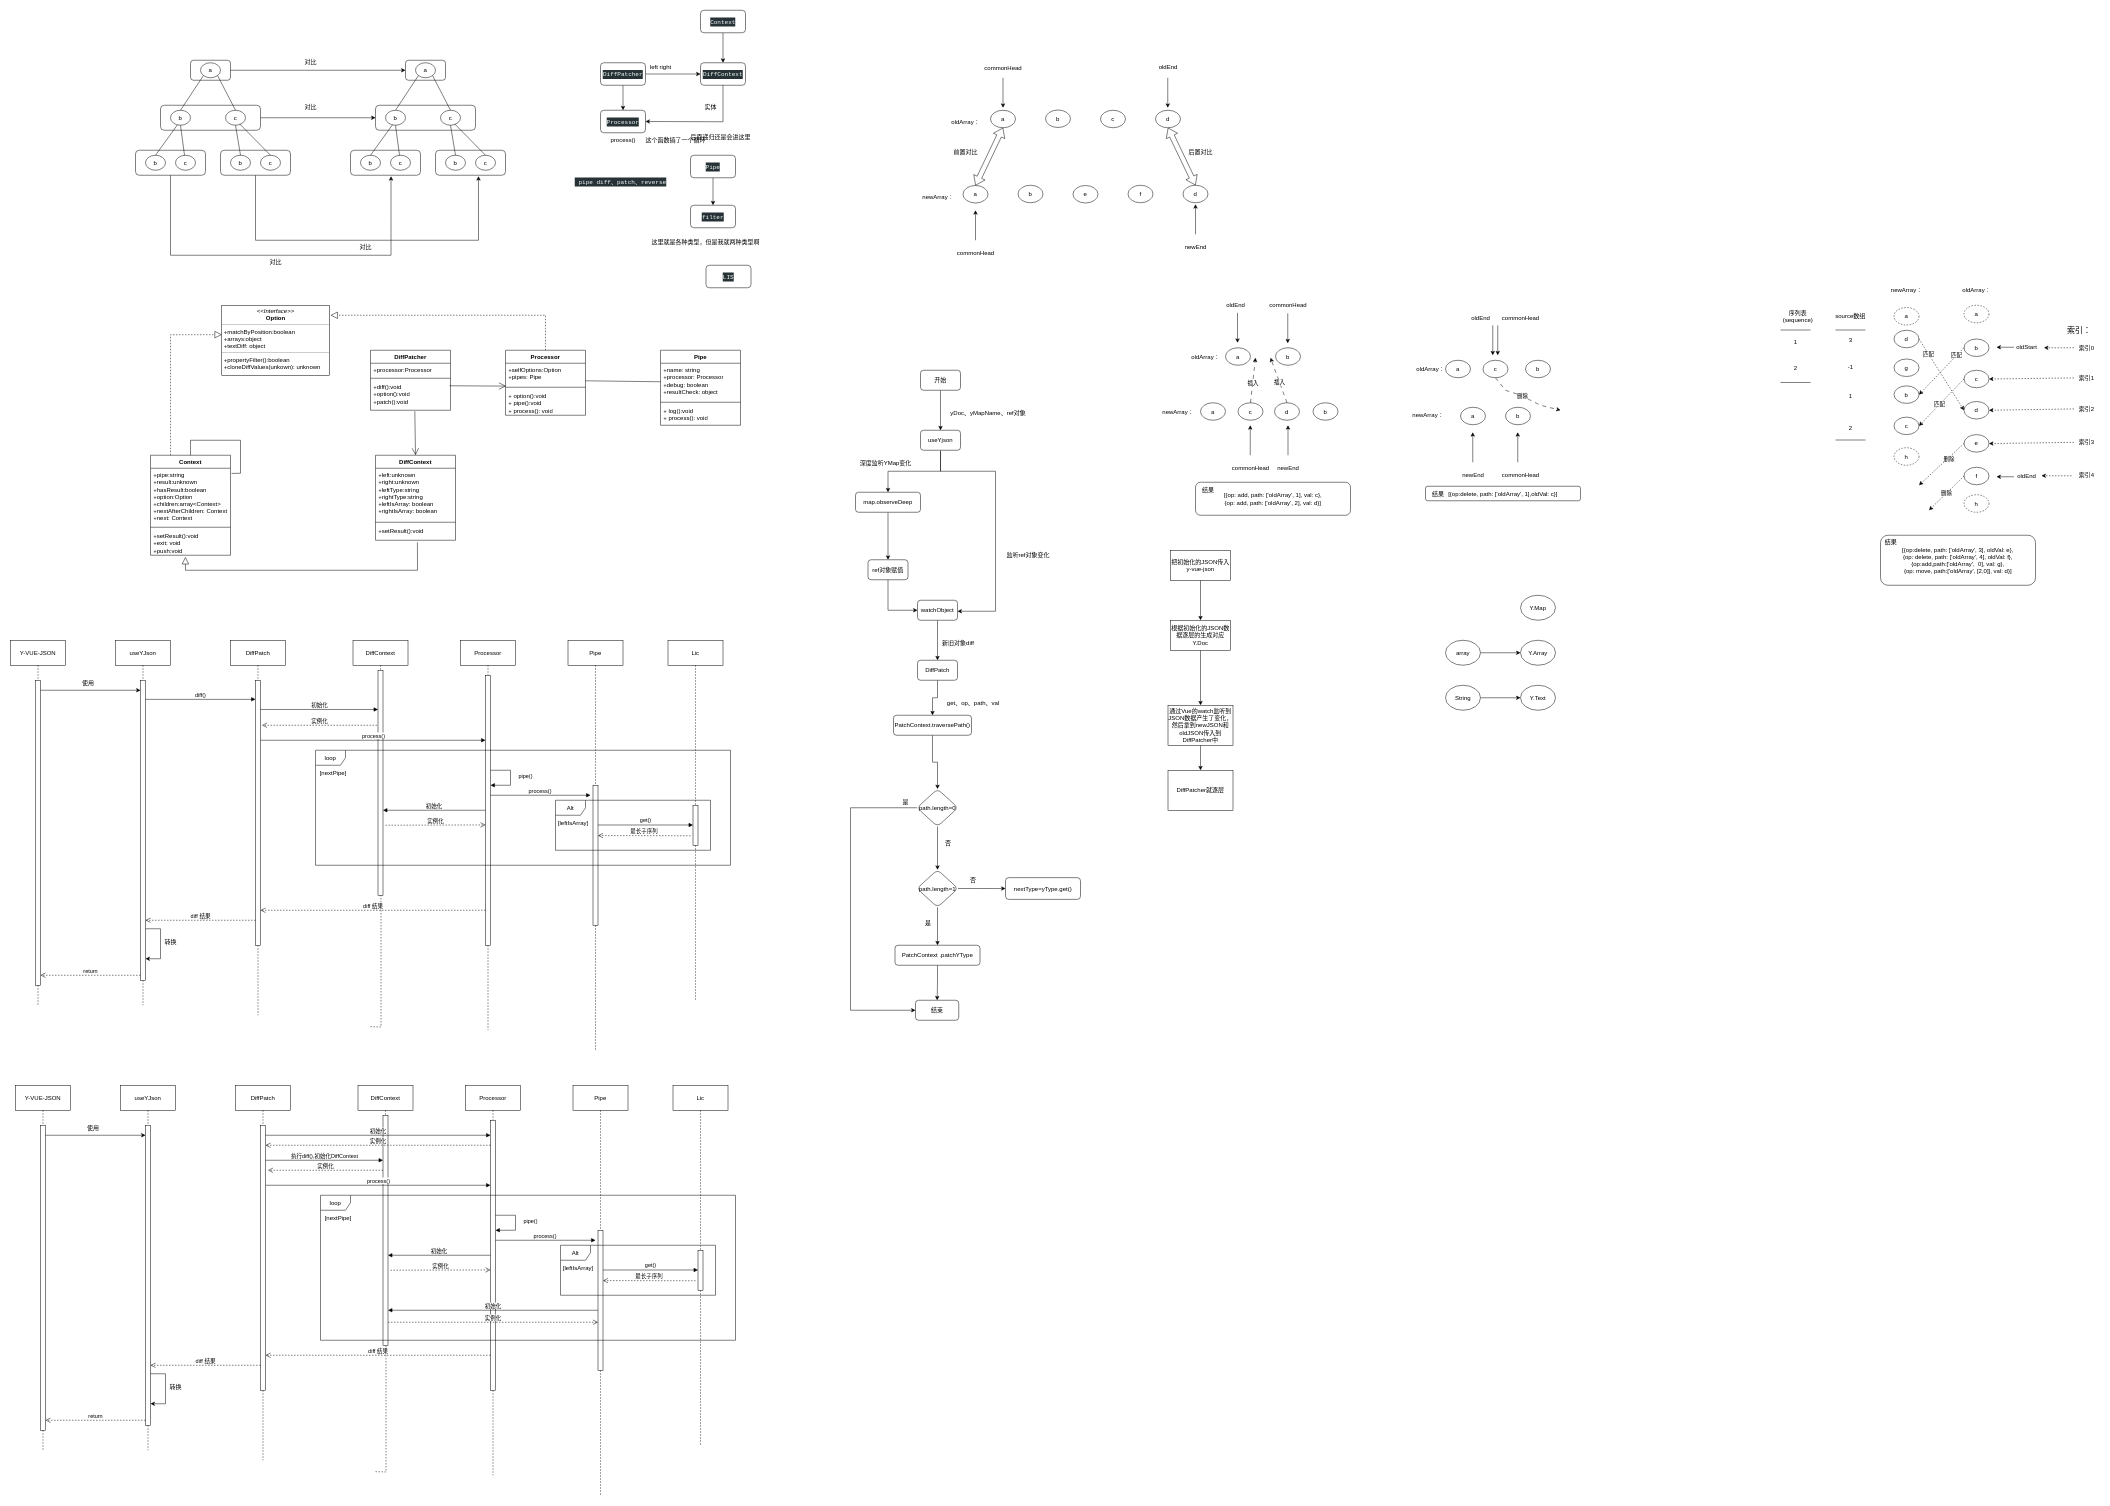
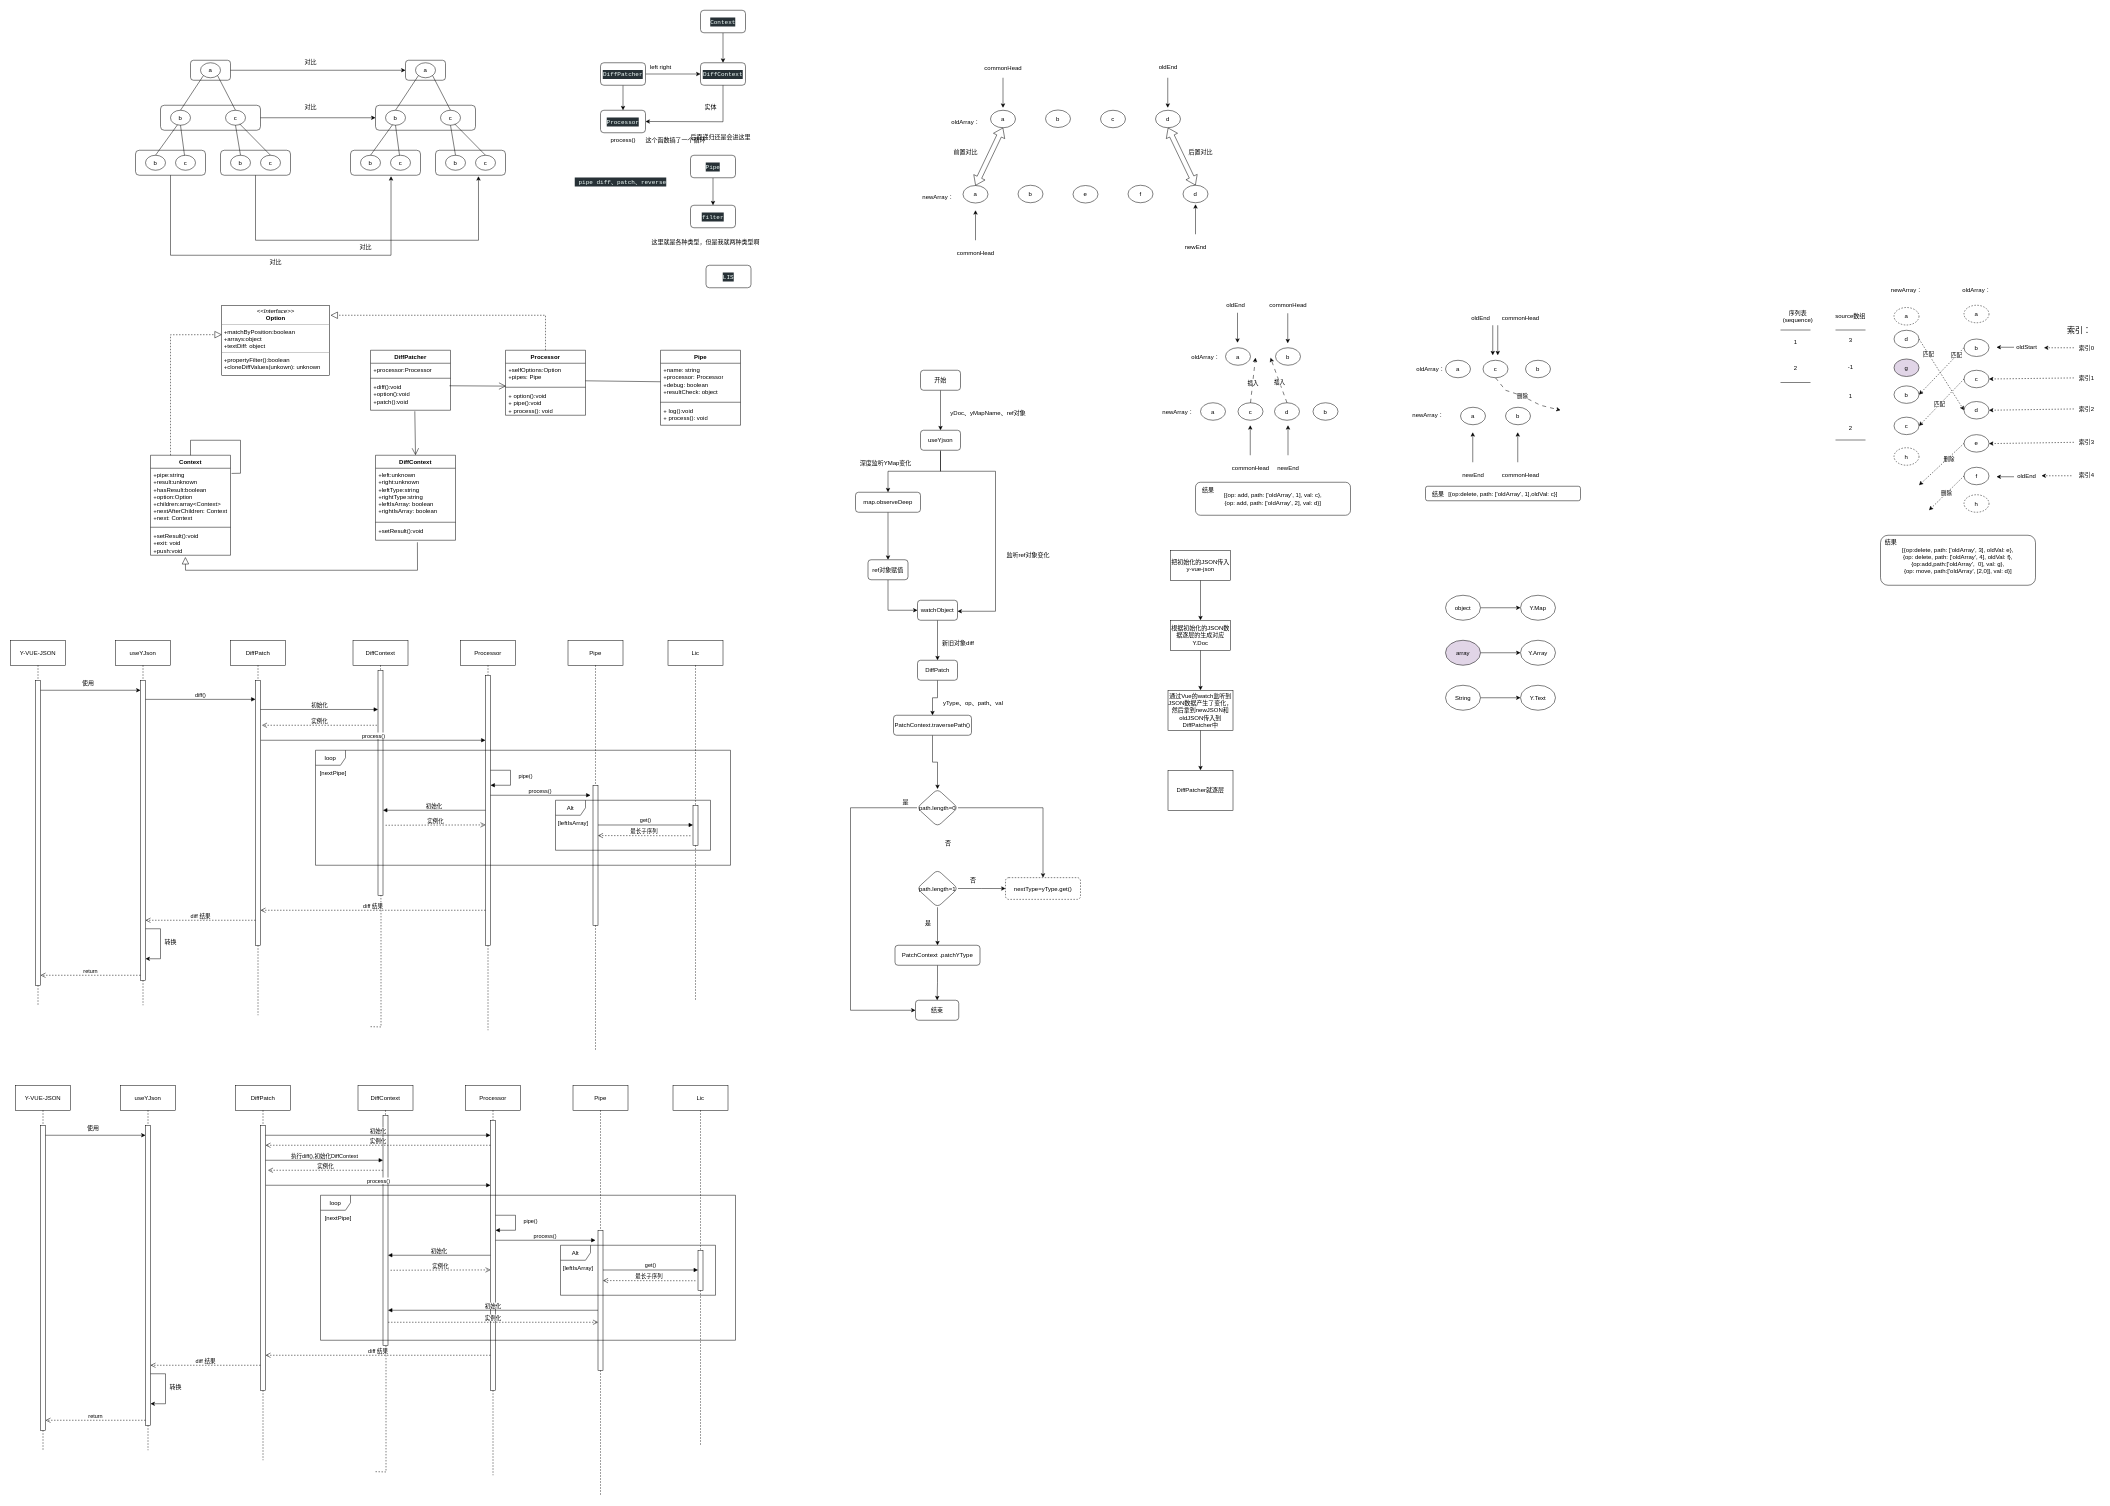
node "g": fillcolor #ffffff -> #e1d5e7
node "object": added
edge "object" -> "Y.Map": added
node "array": fillcolor #ffffff -> #e1d5e7
node "get、op、path、val": label "get、op、path、val" -> "yType、op、path、val"
node "通过Vue的watch监听到JSON数据产生了变化，然后拿到newJSON和oldJSON传入到DiffPatcher中": moved (1200, 725) -> (1200, 710)
edge "path.length=0" -> "path.length=1": now "path.length=0" -> "nextType=yType.get()"
node "nextType=yType.get()": style solid -> dashed
